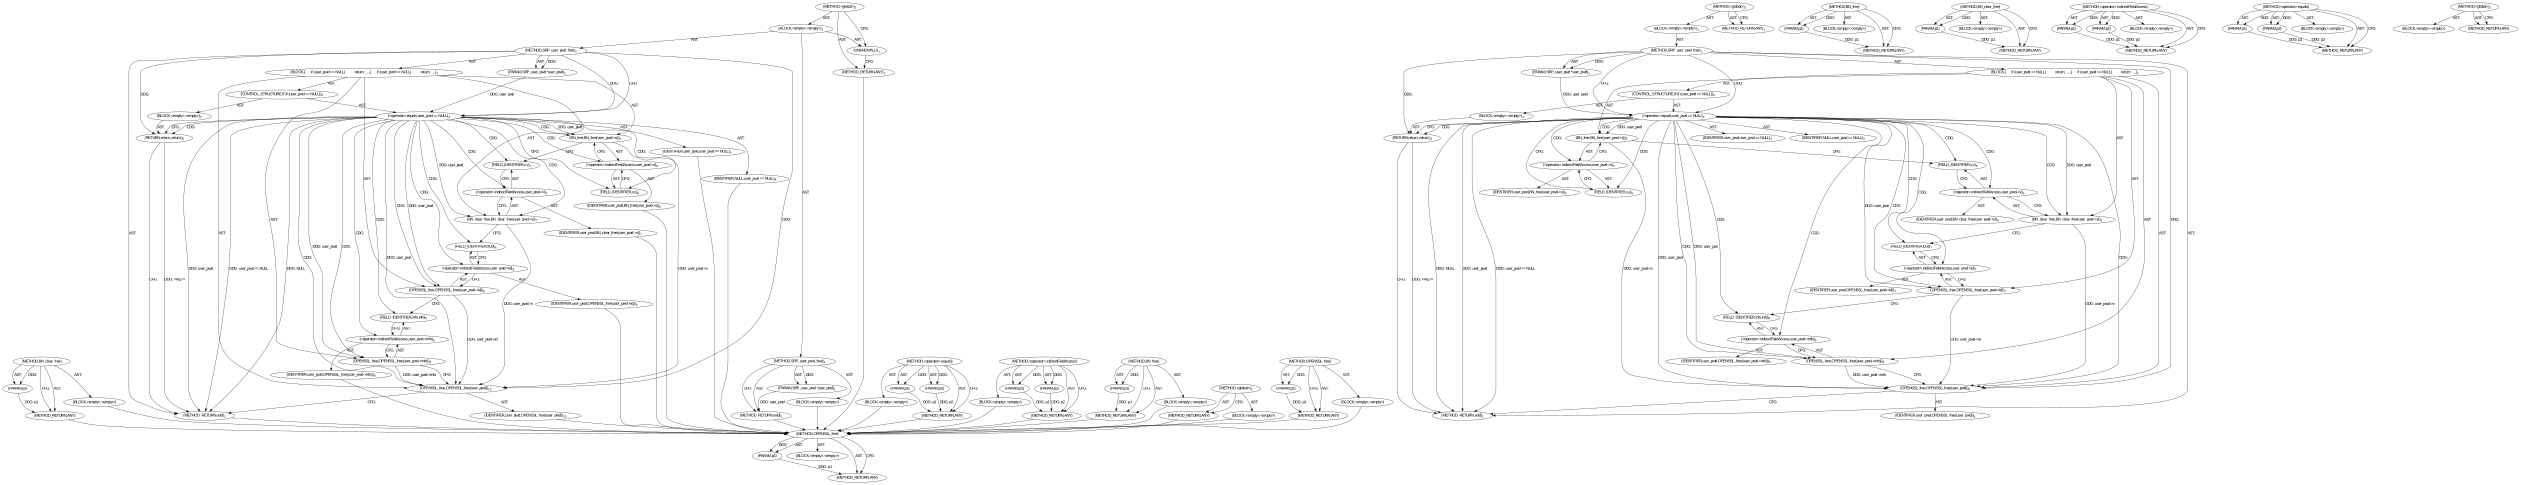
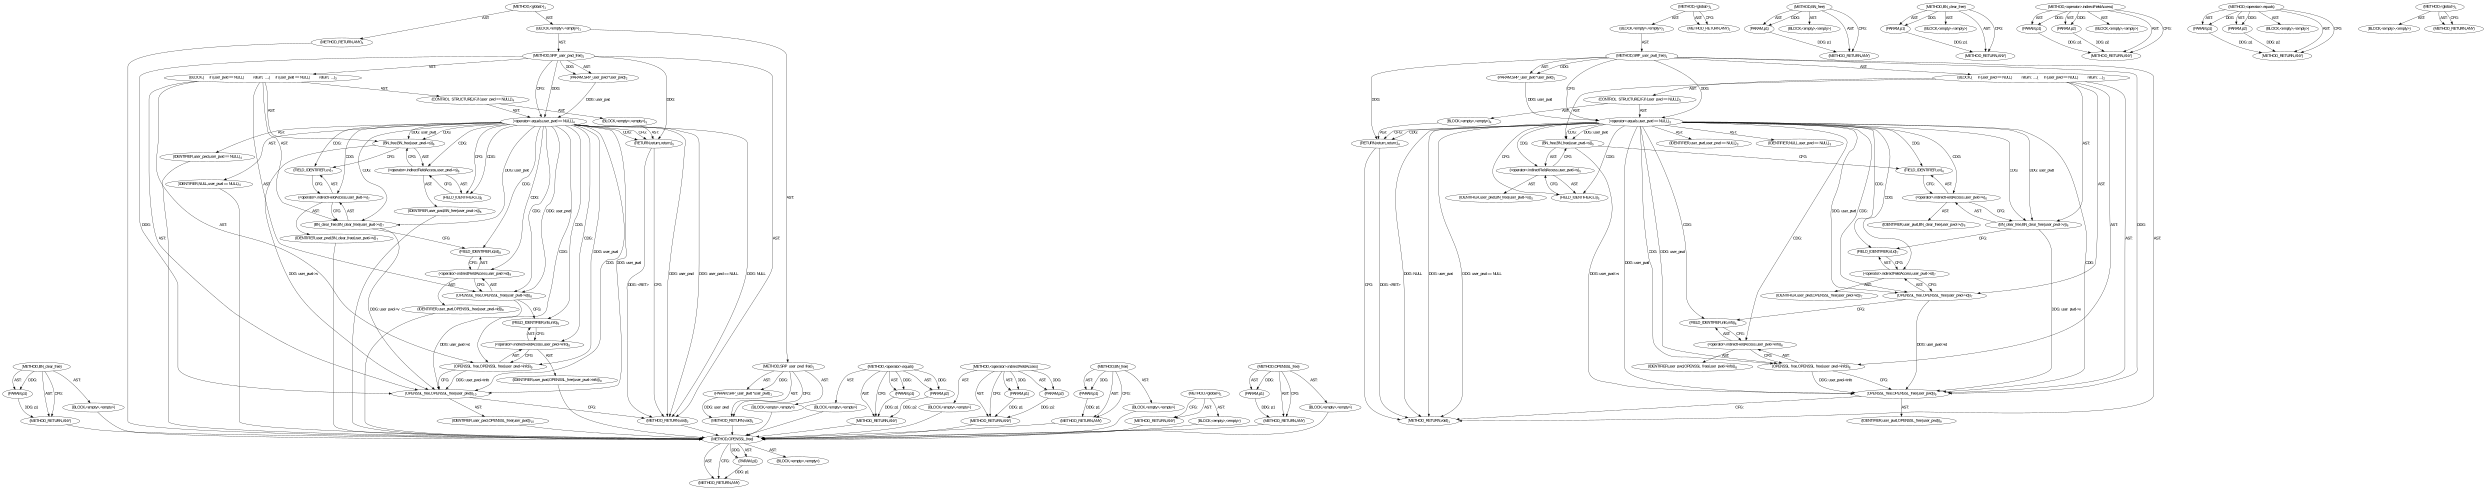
node "(UNKNOWN,),))": removed
